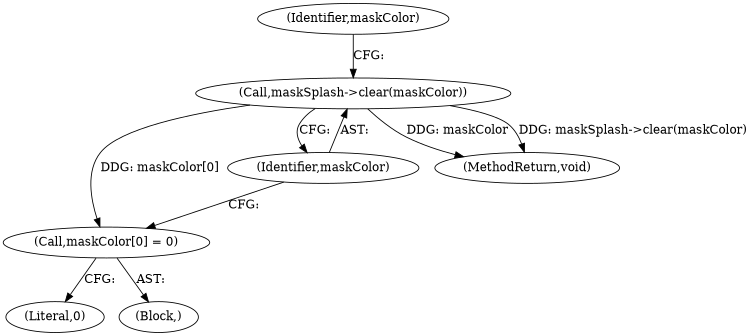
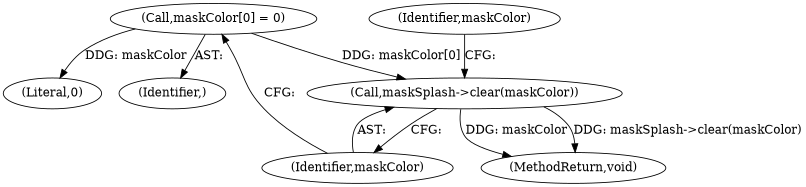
edge "(Call,maskSplash->clear(maskColor))" -> "(Call,maskColor[0] = 0)": reversed
edge "(Call,maskColor[0] = 0)" -> "(Literal,0)": label "CFG: " -> "DDG: maskColor"
node "(Block,)": label "(Block,)" -> "(Identifier,)"
